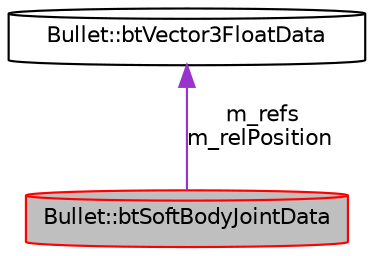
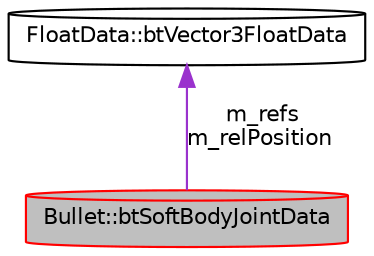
node "Bullet::btVector3FloatData": label "Bullet::btVector3FloatData" -> "FloatData::btVector3FloatData"
